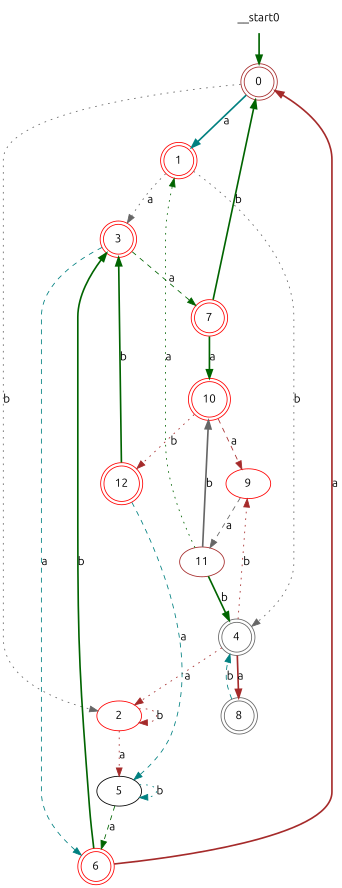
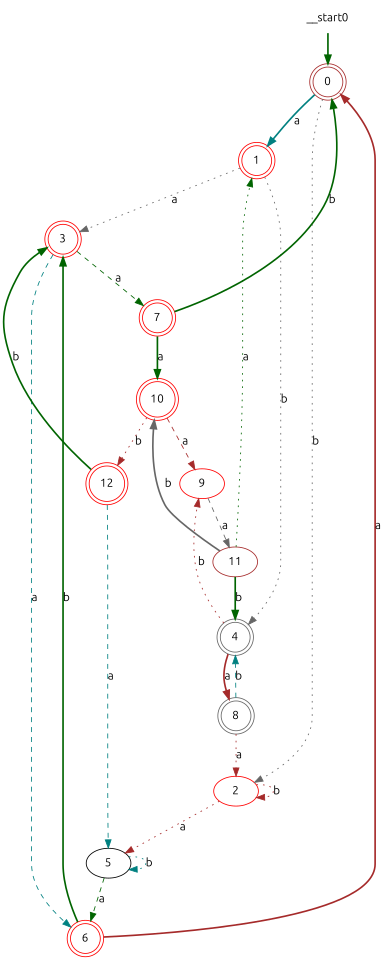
edge "4" -> "2": now "8" -> "2"
